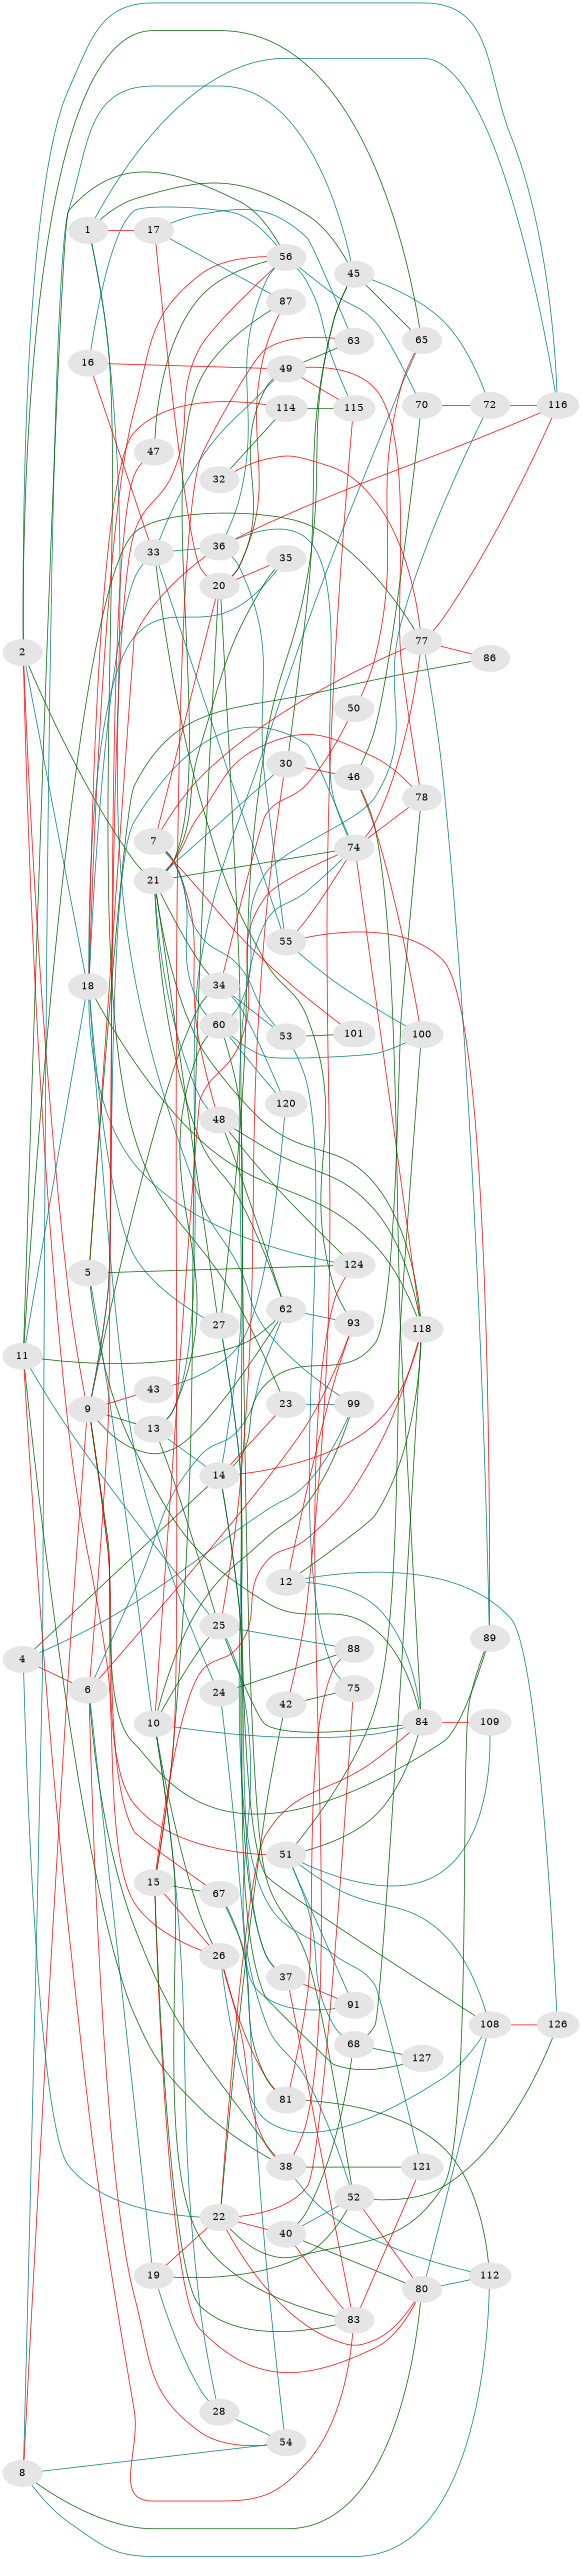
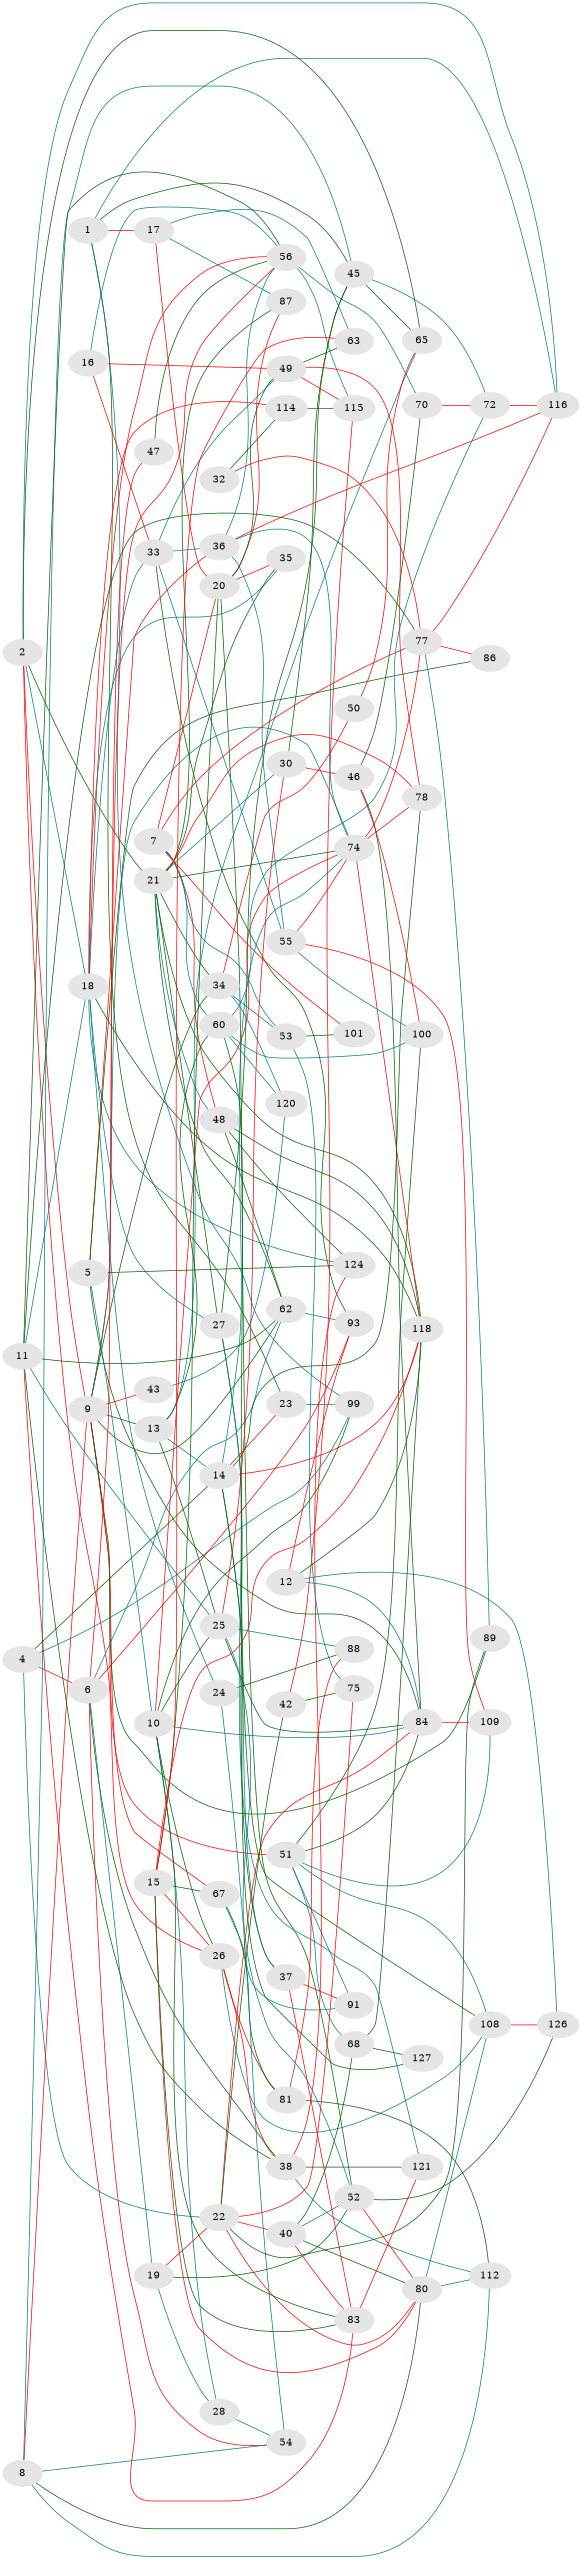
edge "55" -- "89": now "55" -- "109"
